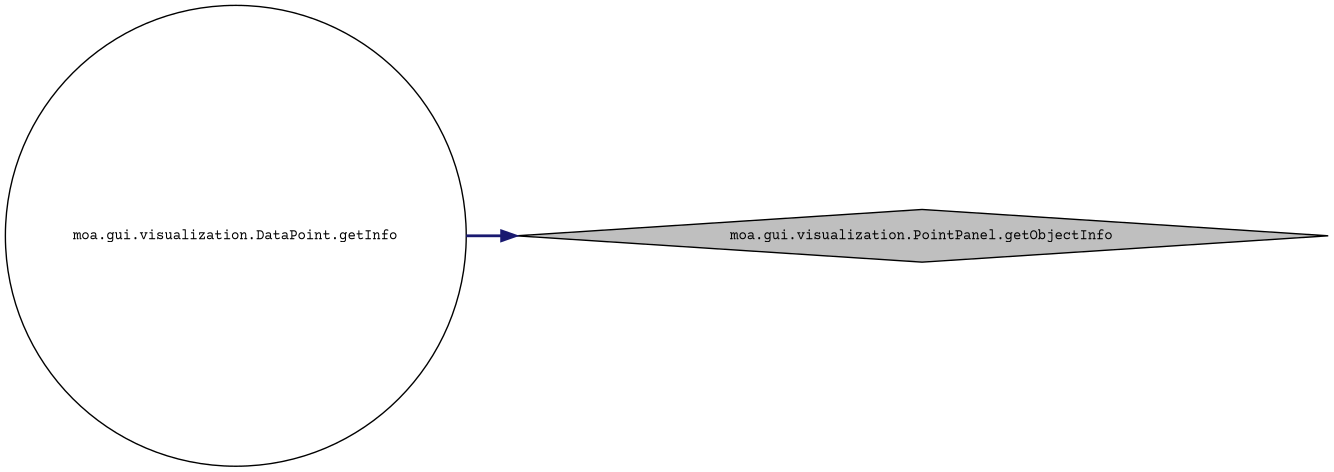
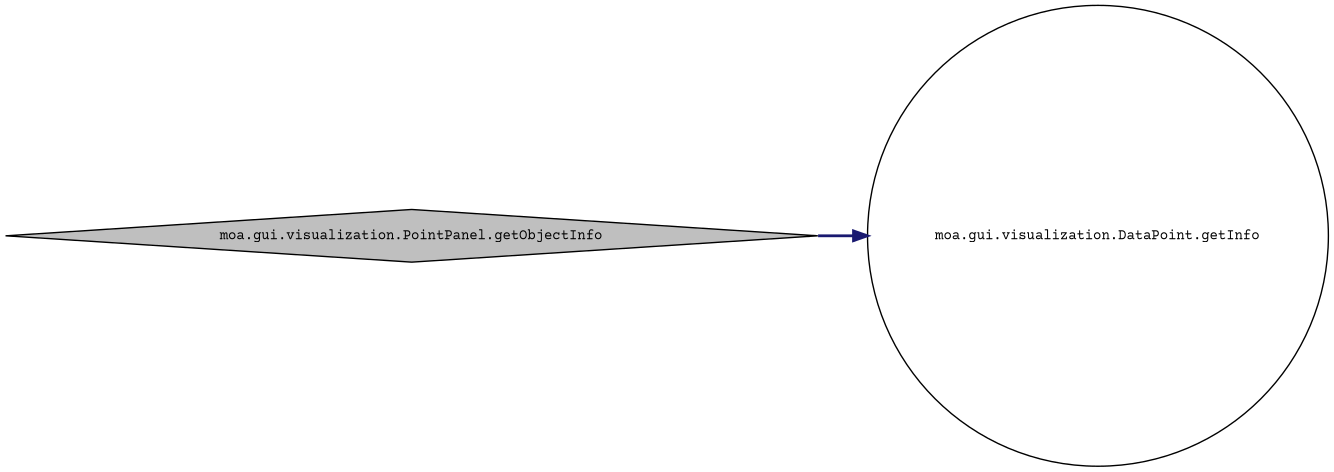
edge "moa.gui.visualization.DataPoint.getInfo" -> "moa.gui.visualization.PointPanel.getObjectInfo": reversed
